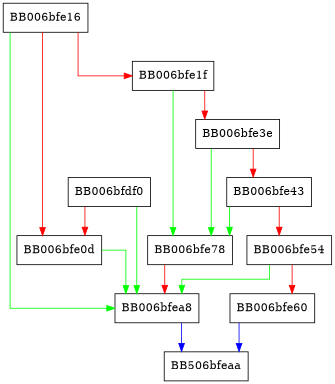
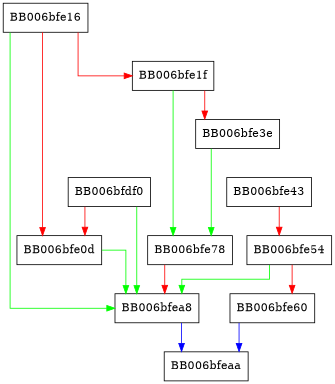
edge "BB006bfe3e" -> "BB006bfe43": removed
edge "BB006bfe43" -> "BB006bfe78": removed
node "BB506bfeaa": label "BB506bfeaa" -> "BB006bfeaa"
